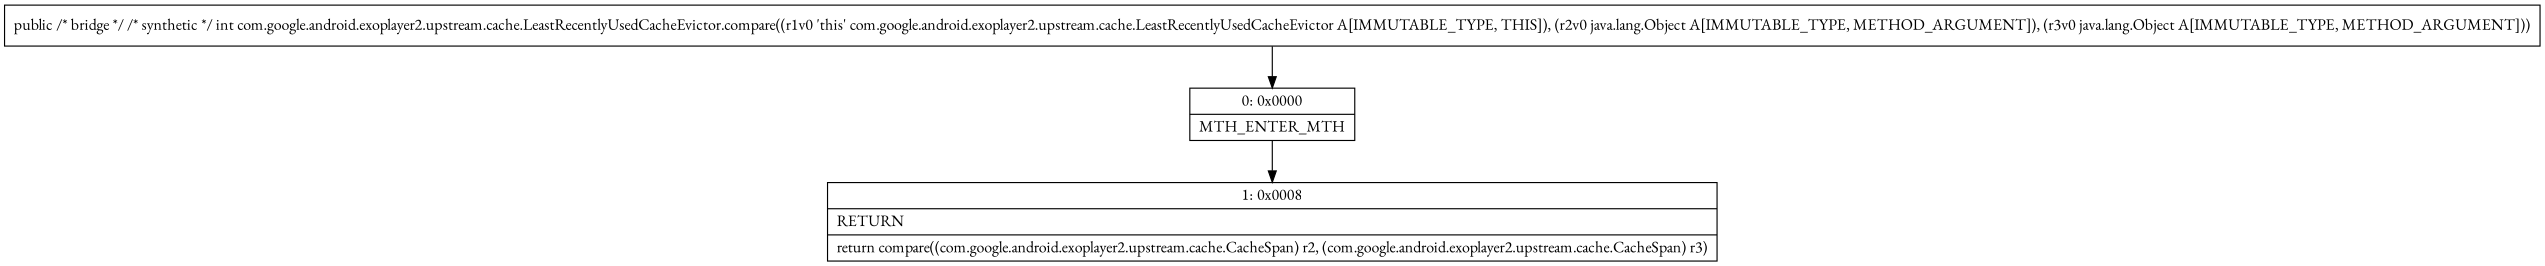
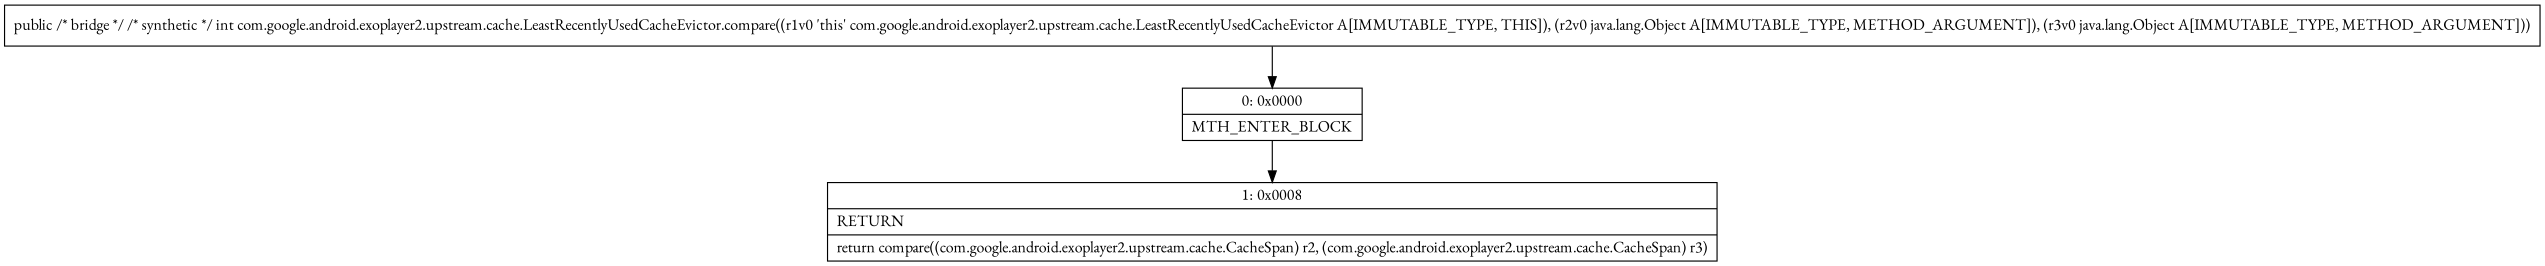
node "0: 0x0000": text "MTH_ENTER_MTH" -> "MTH_ENTER_BLOCK"
